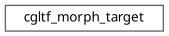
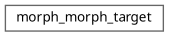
node "cgltf_morph_target": label "cgltf_morph_target" -> "morph_morph_target"
